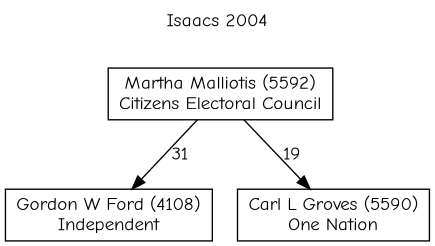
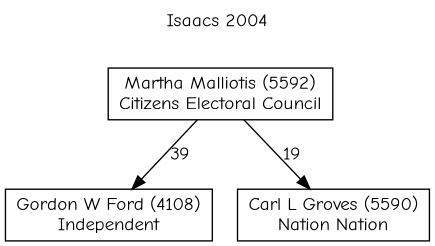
edge "Martha Malliotis (5592) Citizens Electoral Council" -> "Gordon W Ford (4108) Independent": label "31" -> "39"
node "Carl L Groves (5590) One Nation": label "Carl L Groves (5590) One Nation" -> "Carl L Groves (5590) Nation Nation"
